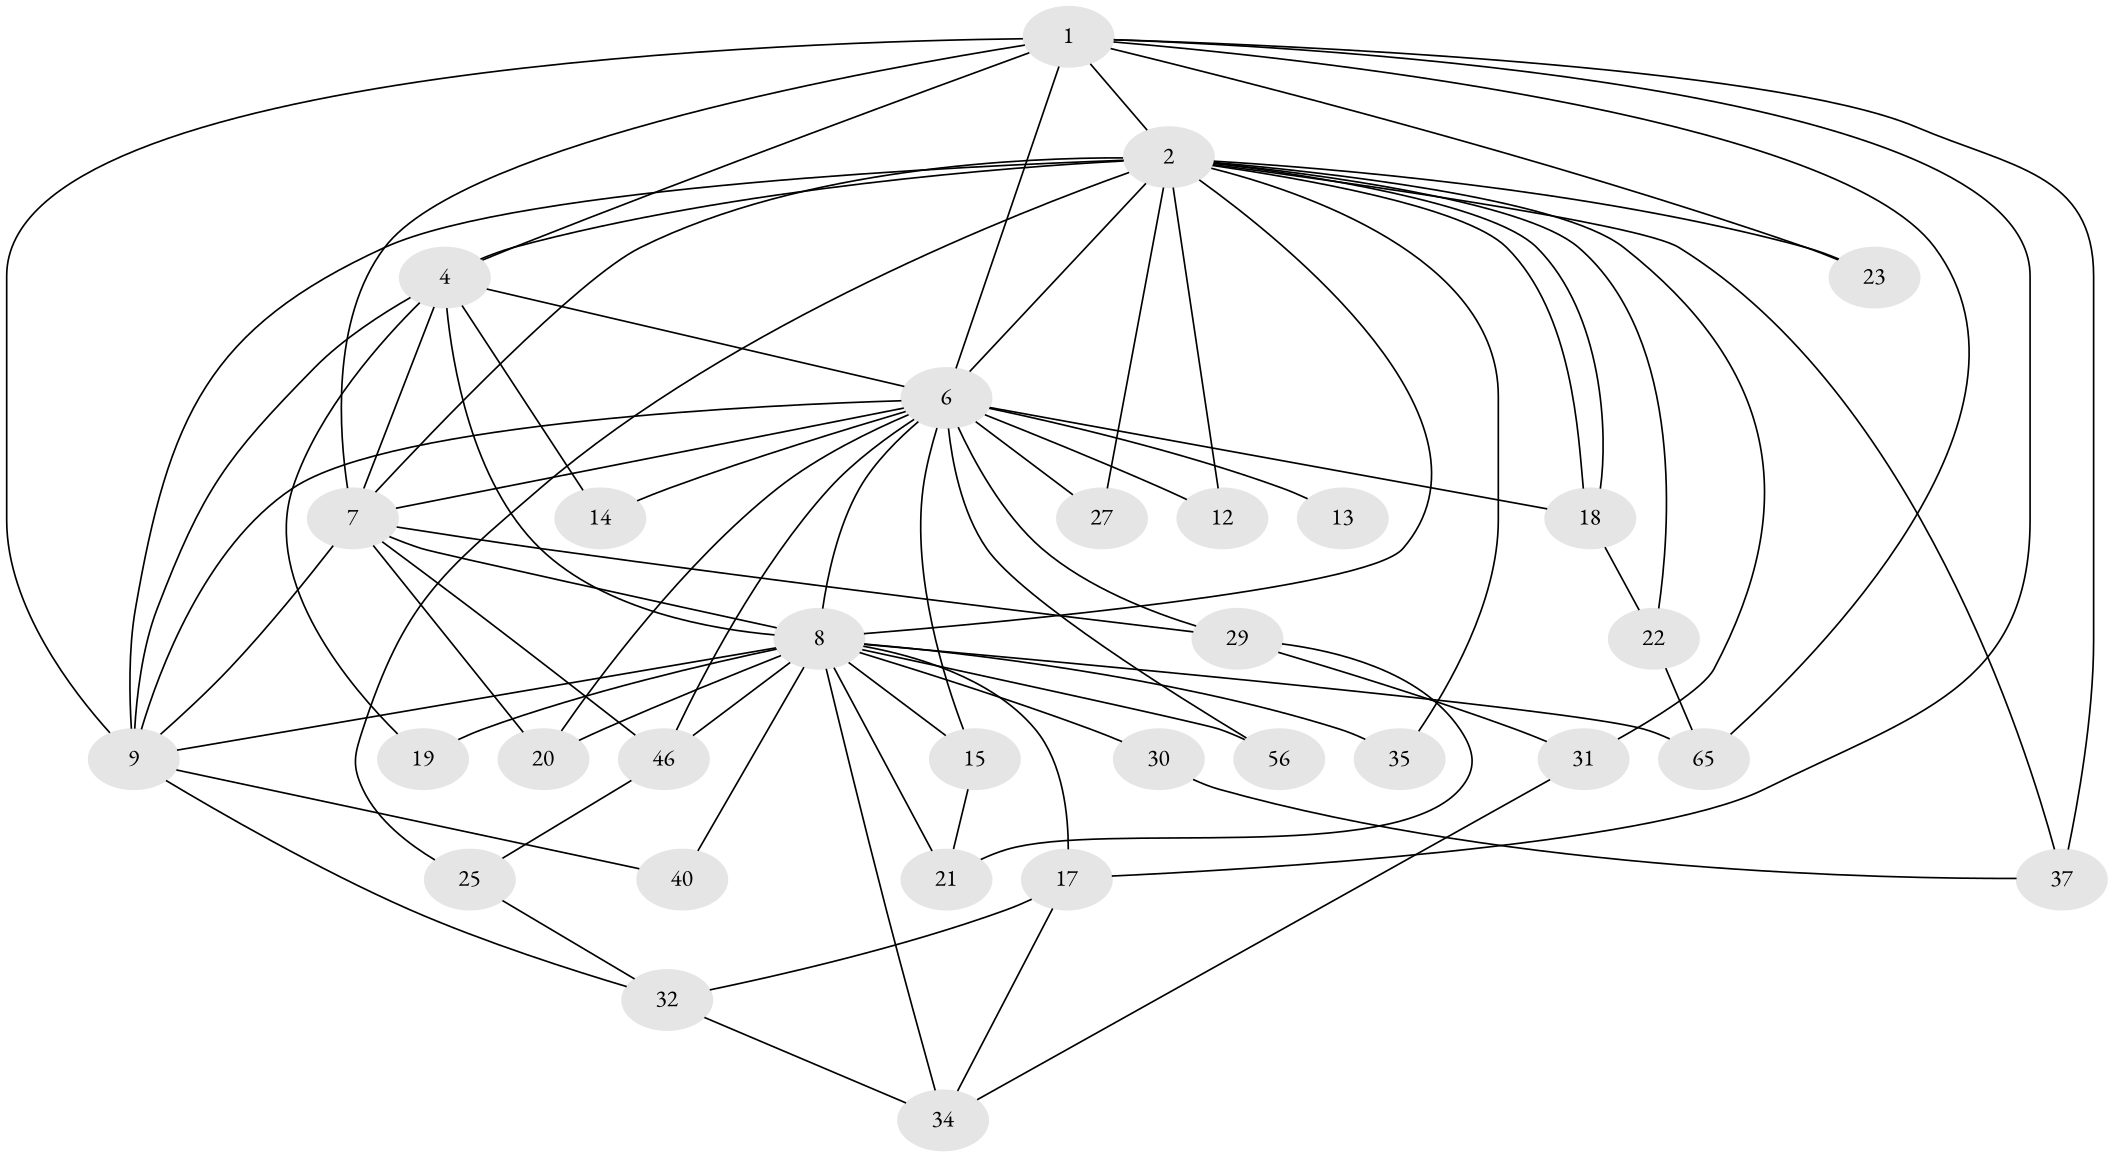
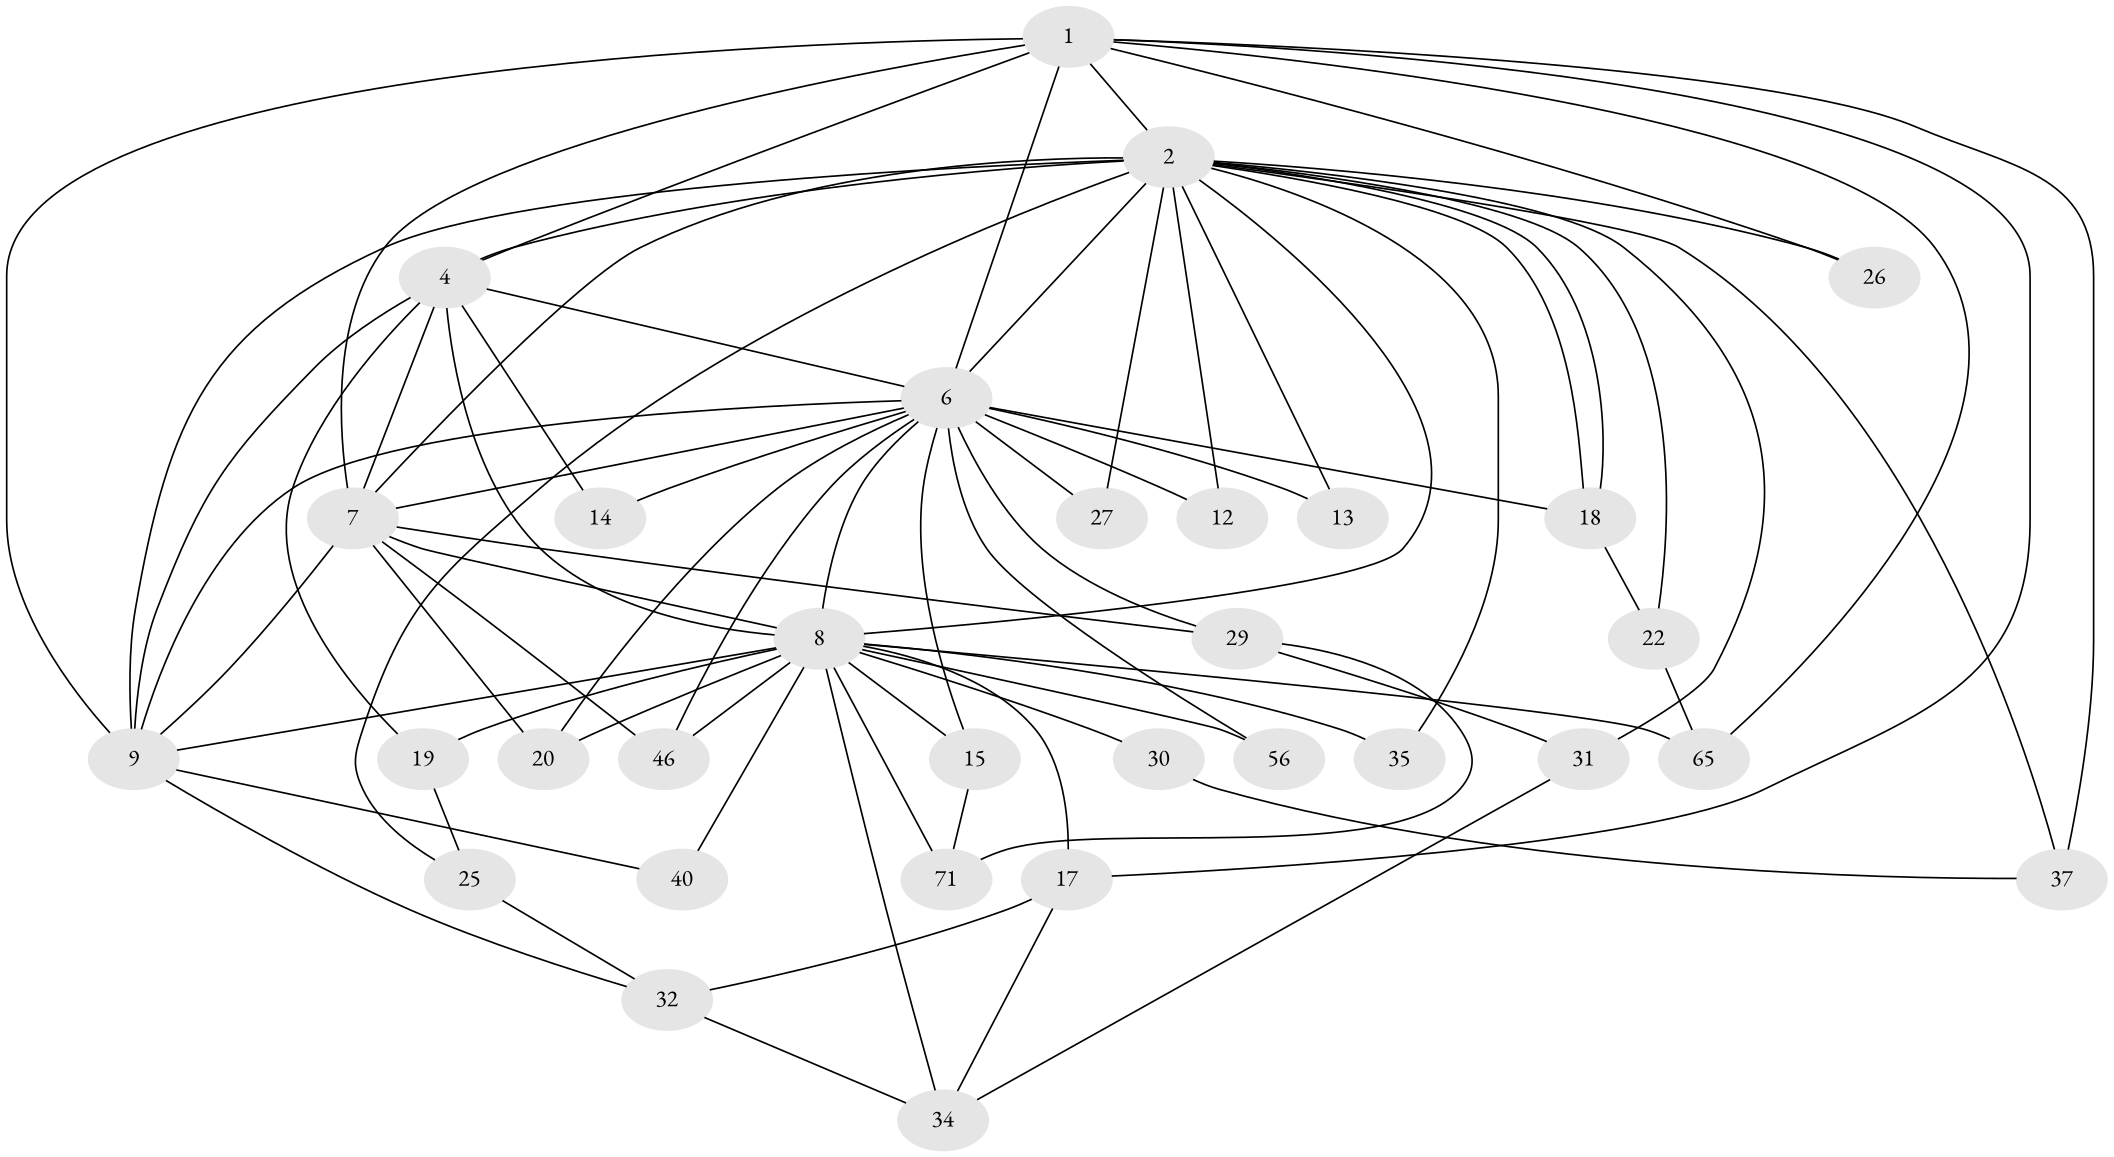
node "23": label "23" -> "26"
edge "2" -- "13": added
edge "46" -- "25": now "19" -- "25"
node "21": label "21" -> "71"
